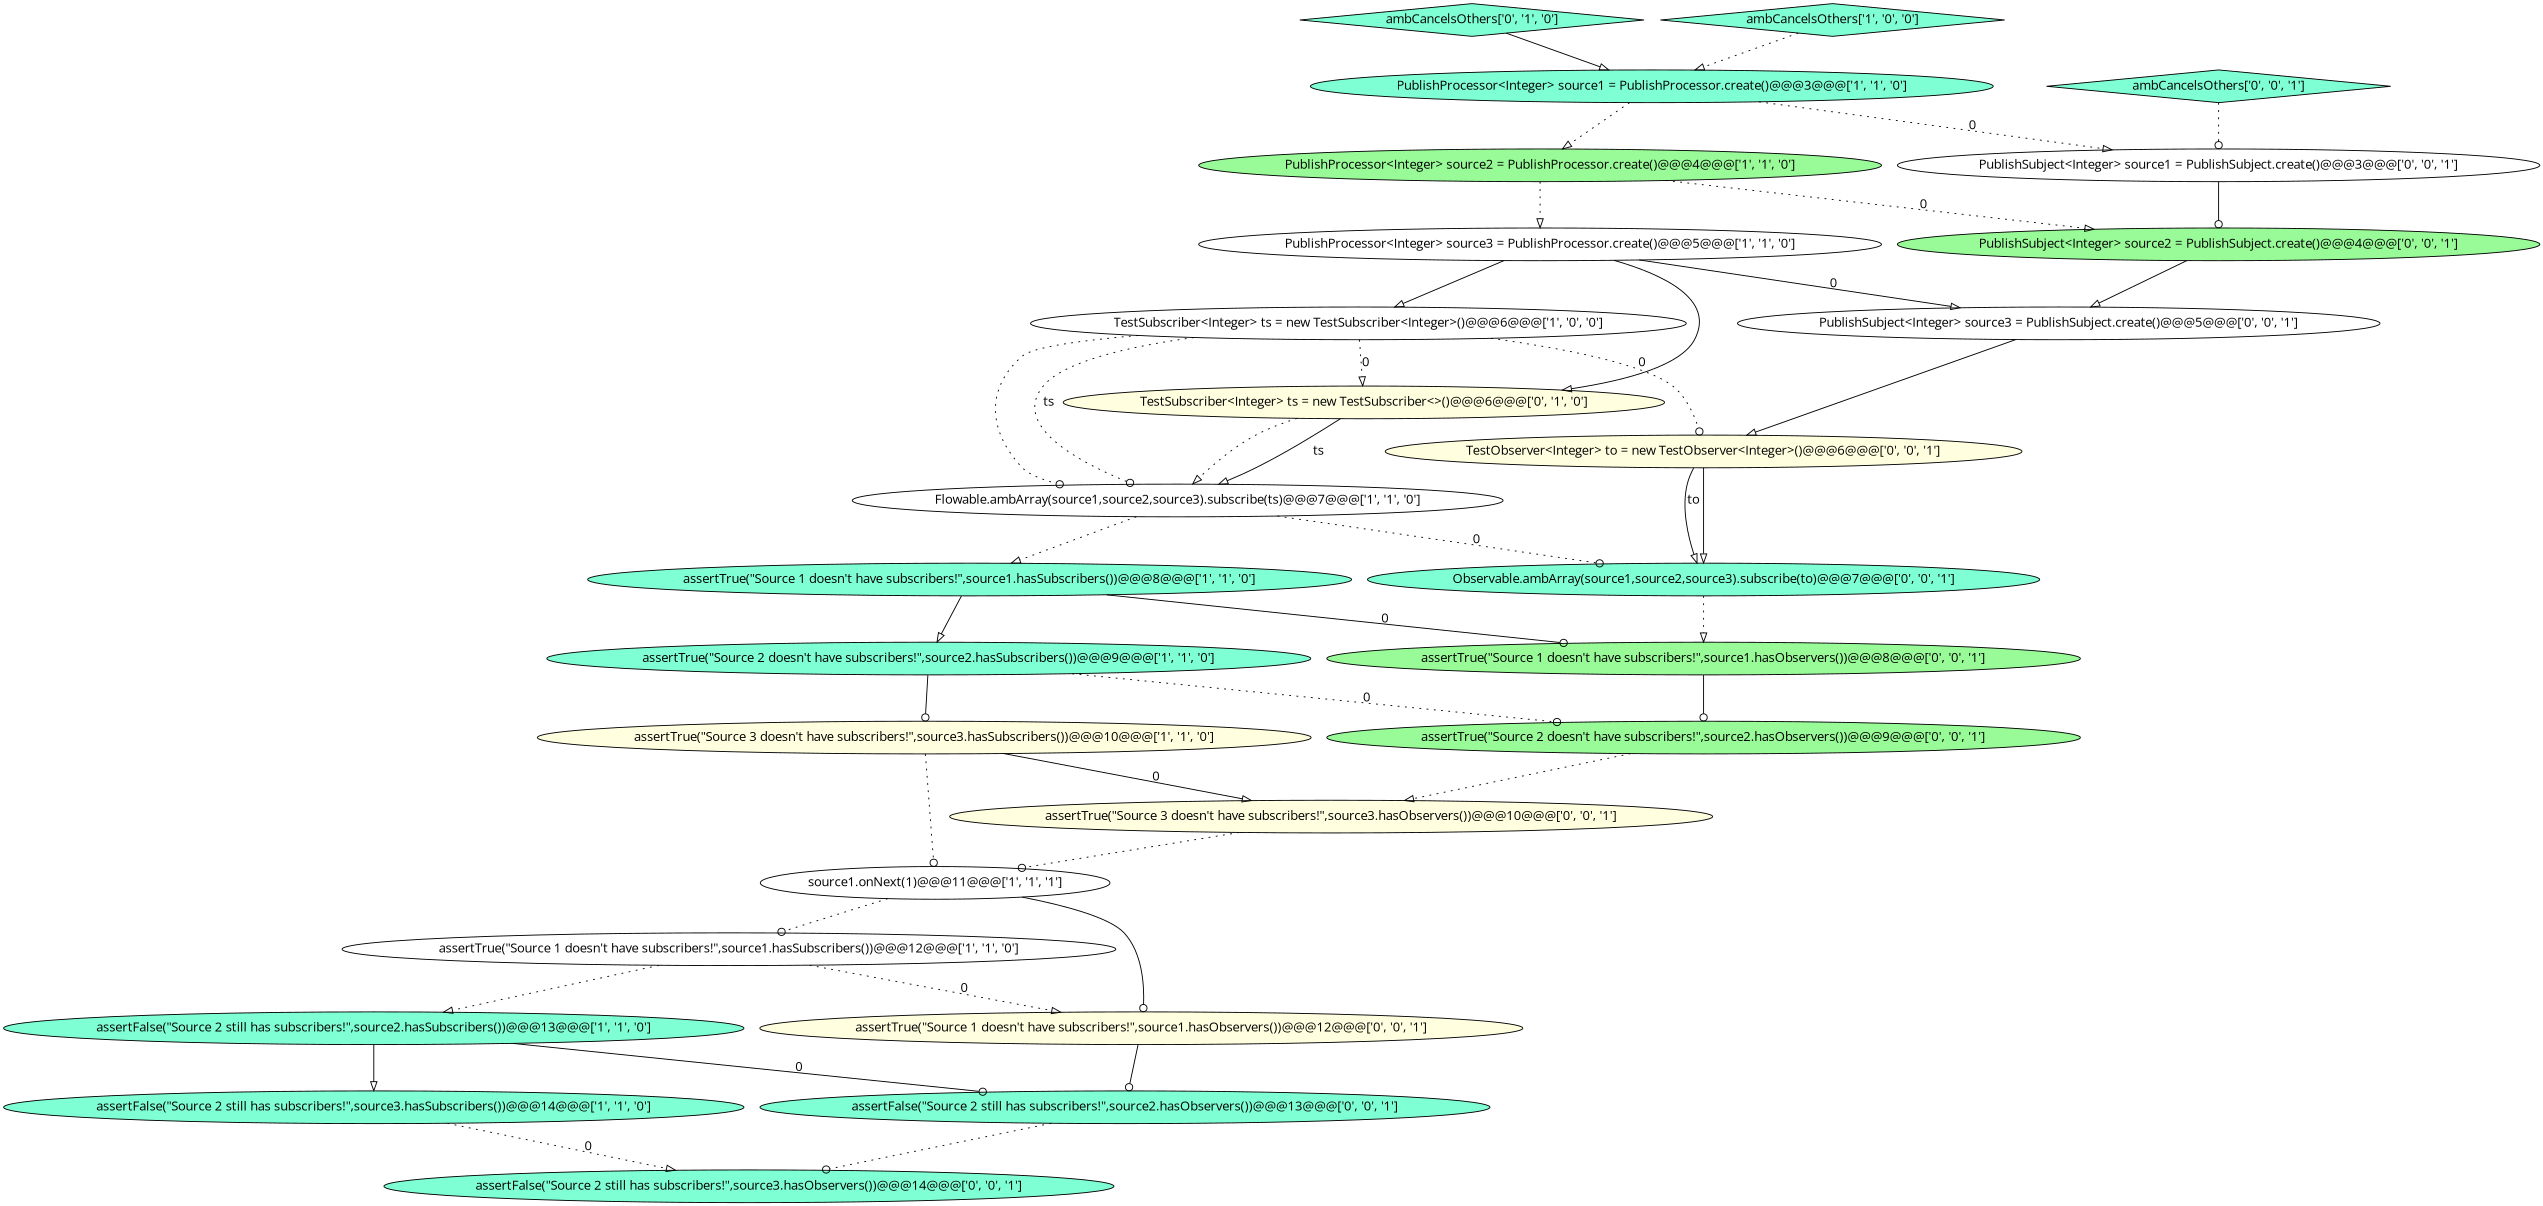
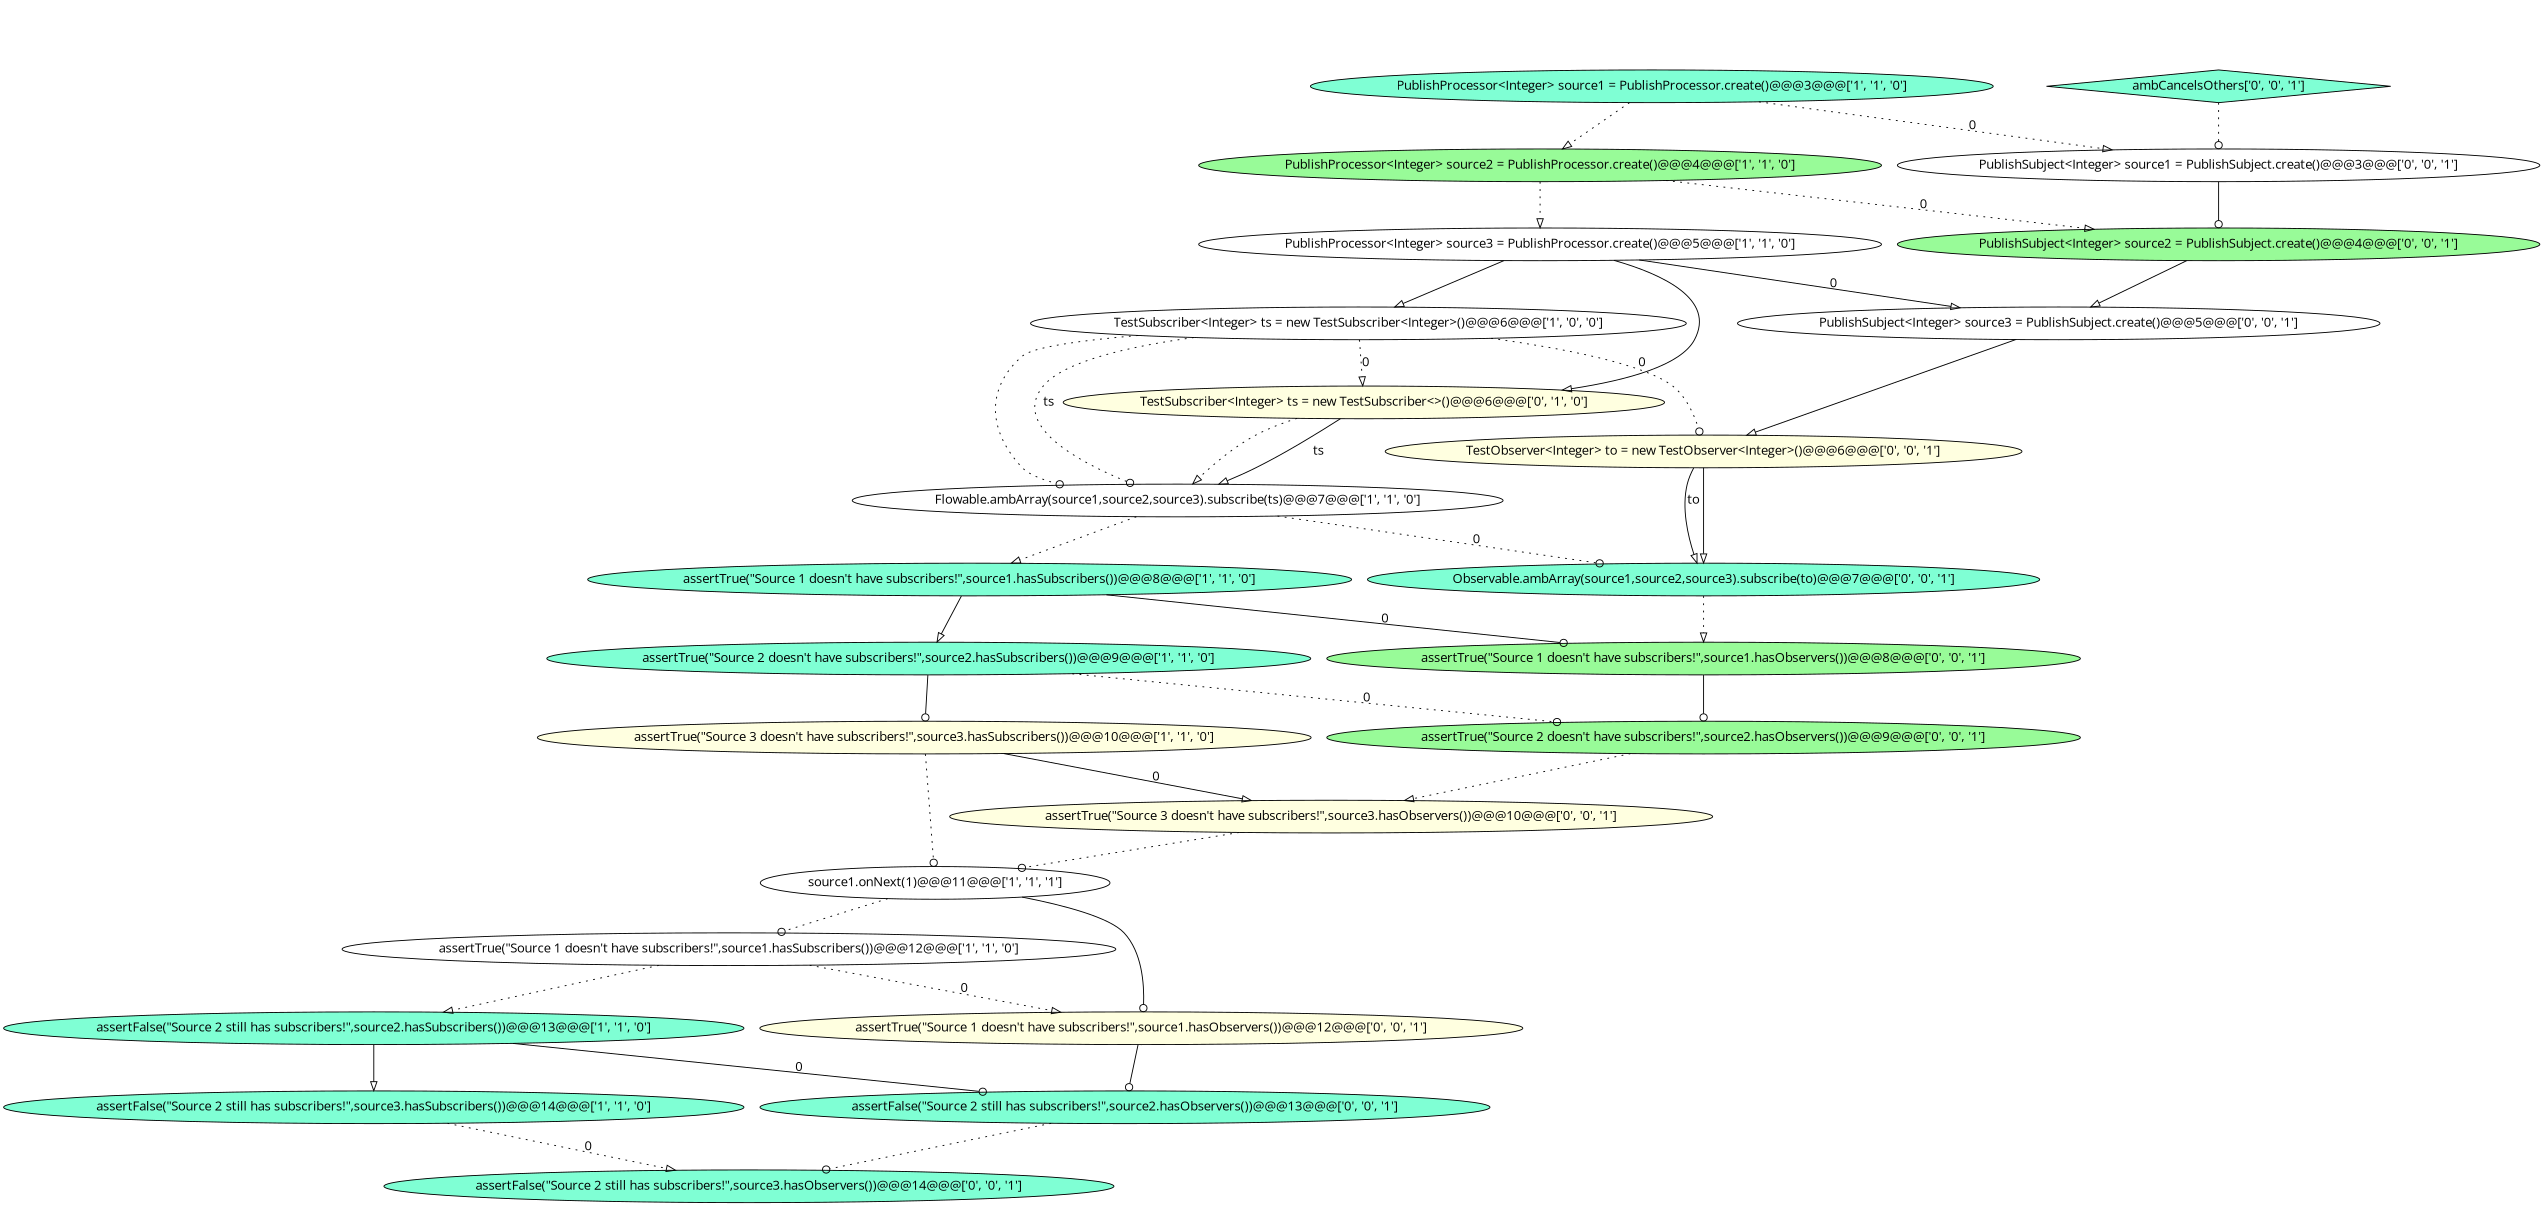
node "ambCancelsOthers['0', '1', '0']": removed
node "ambCancelsOthers['1', '0', '0']": removed
